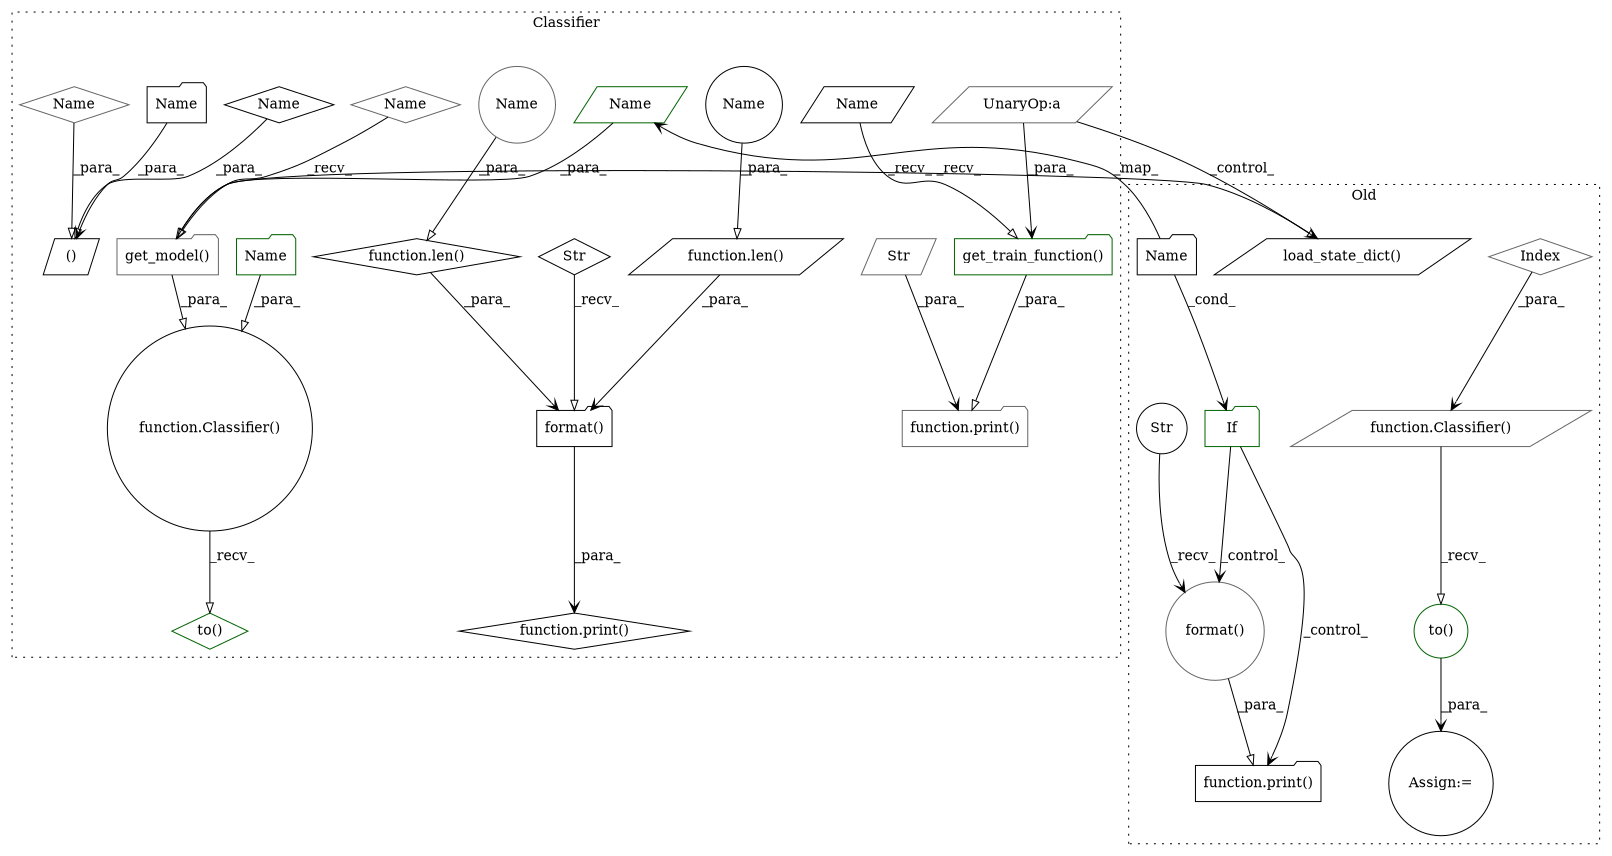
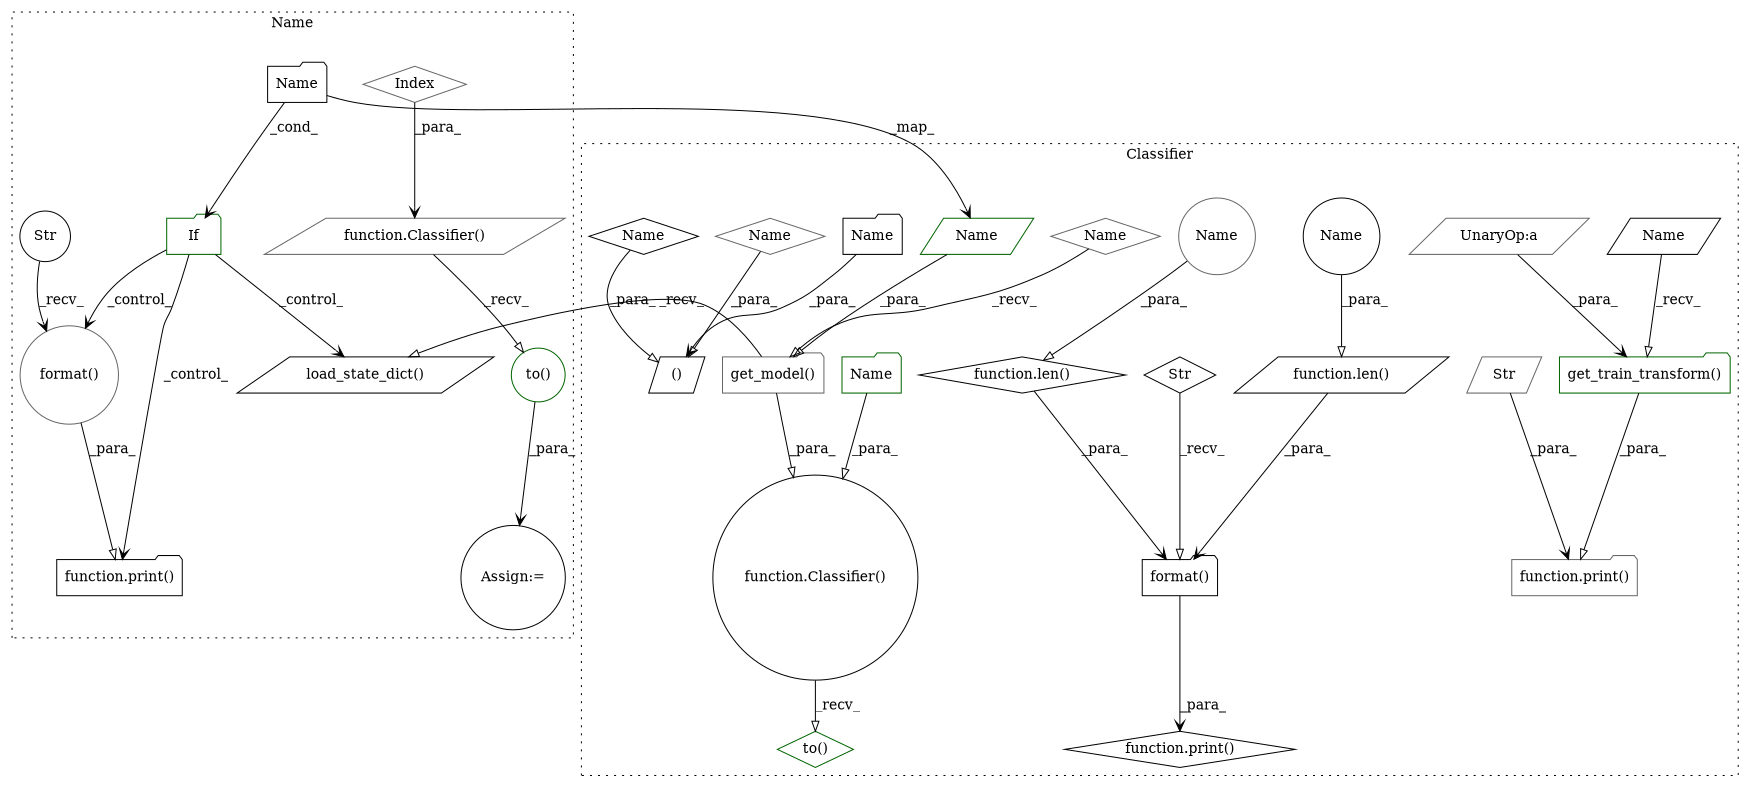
edge "UnaryOp:a" -> "load_state_dict()": now "If" -> "load_state_dict()"
cluster "Old": label "Old" -> "Name"
node "get_train_function()": label "get_train_function()" -> "get_train_transform()"
